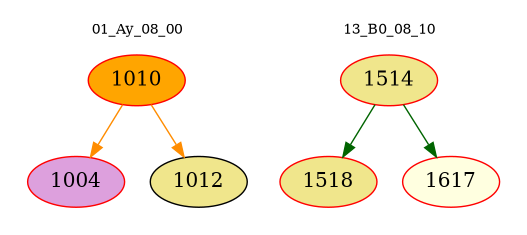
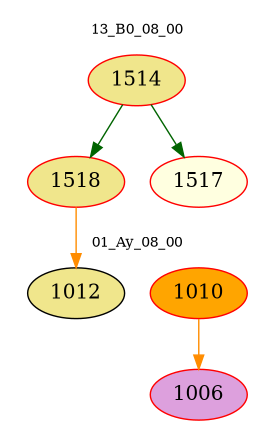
cluster "13_B0_08_10": label "13_B0_08_10" -> "13_B0_08_00"
edge "1010" -> "1012": now "1518" -> "1012"
node "1004": label "1004" -> "1006"
node "1617": label "1617" -> "1517"
